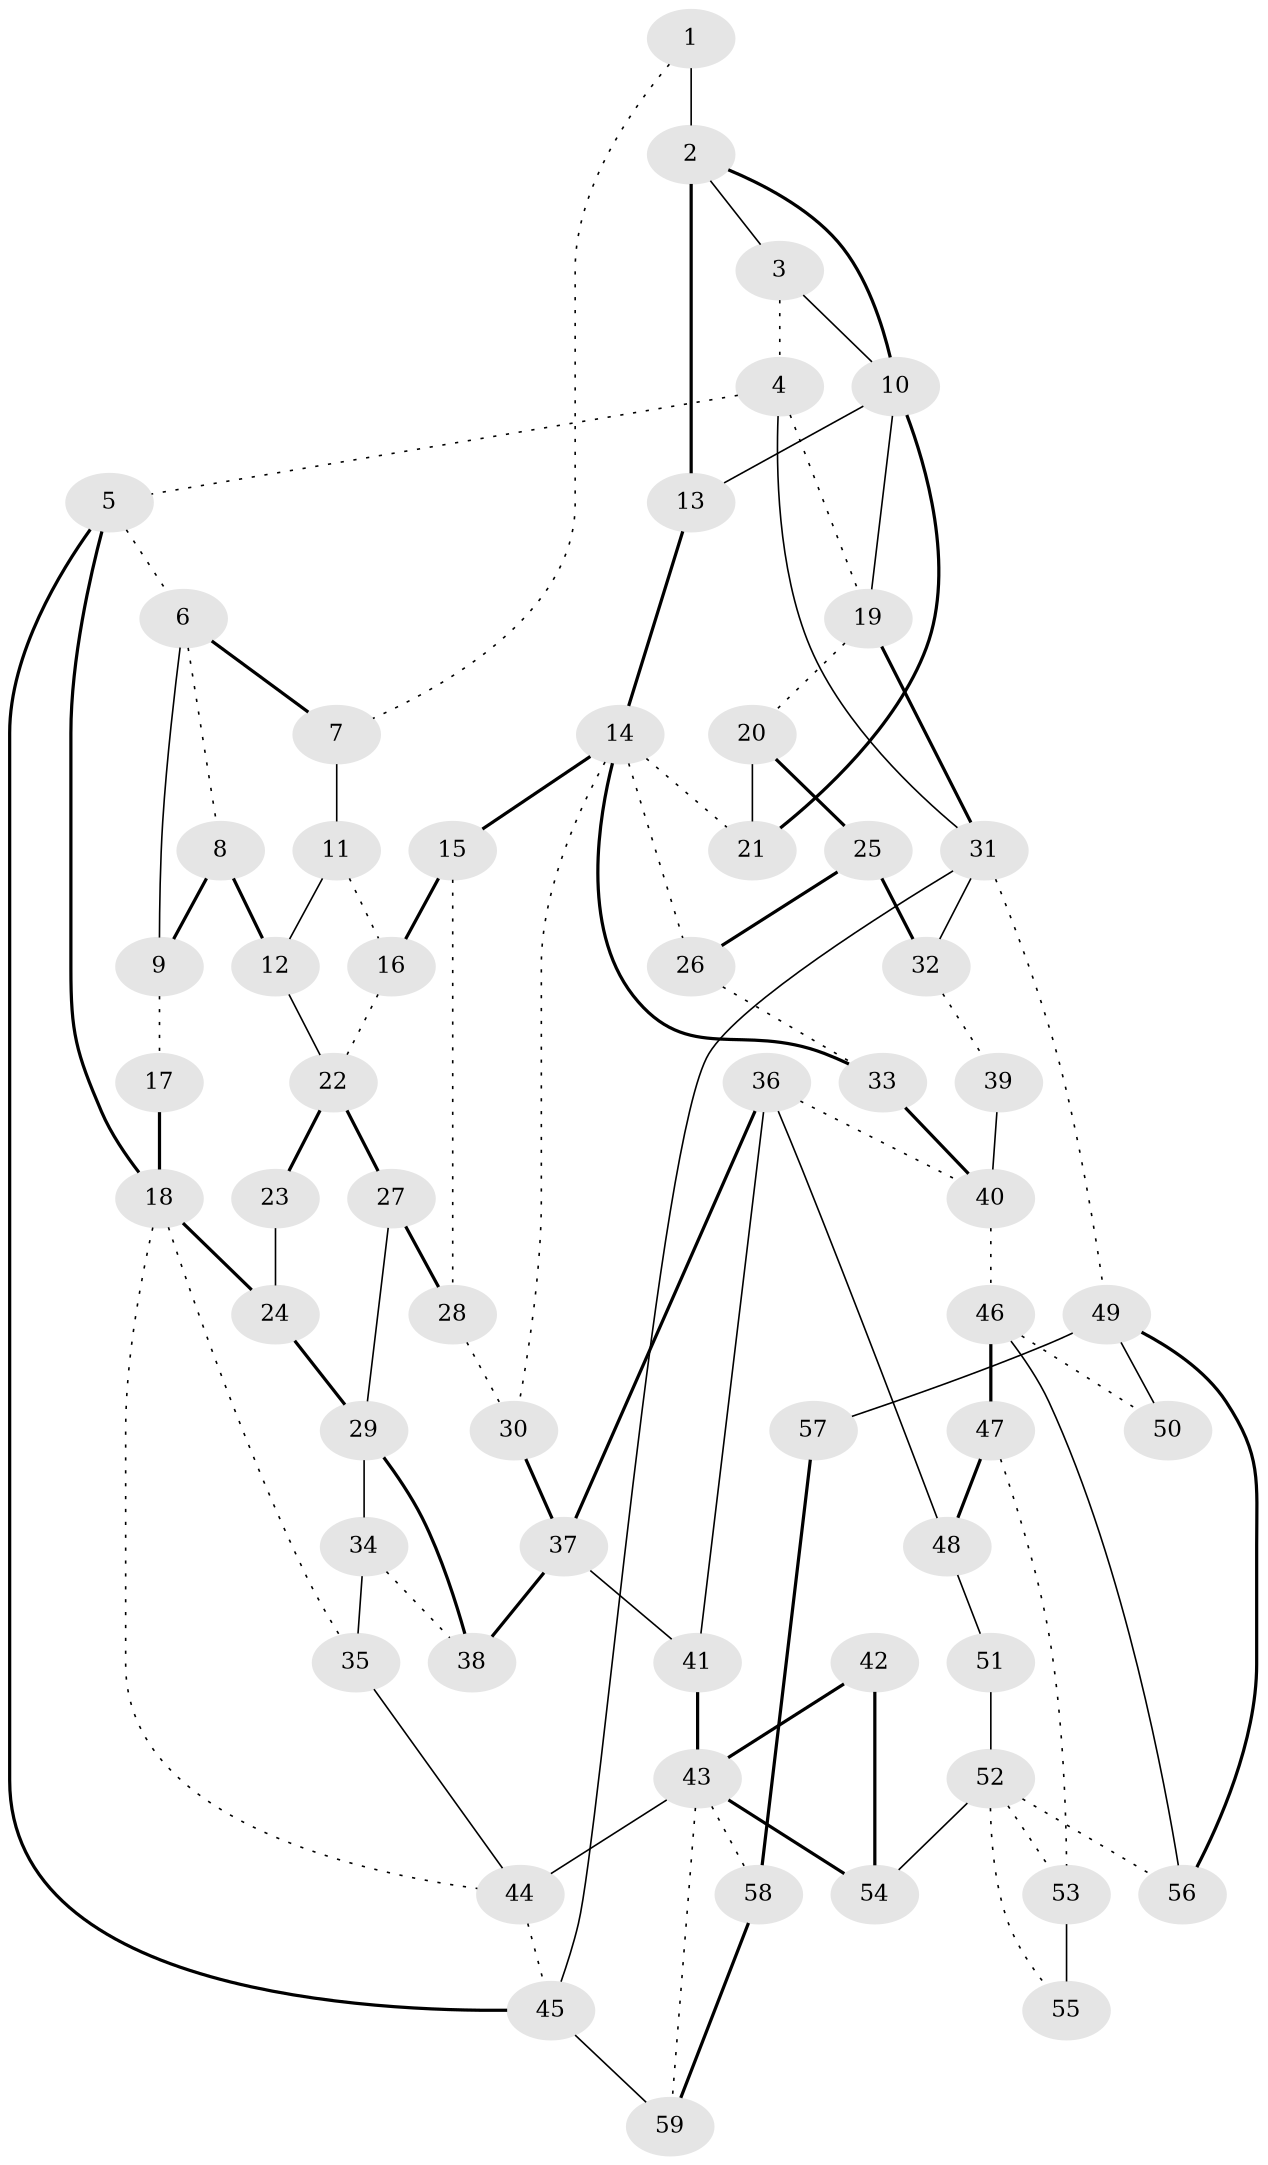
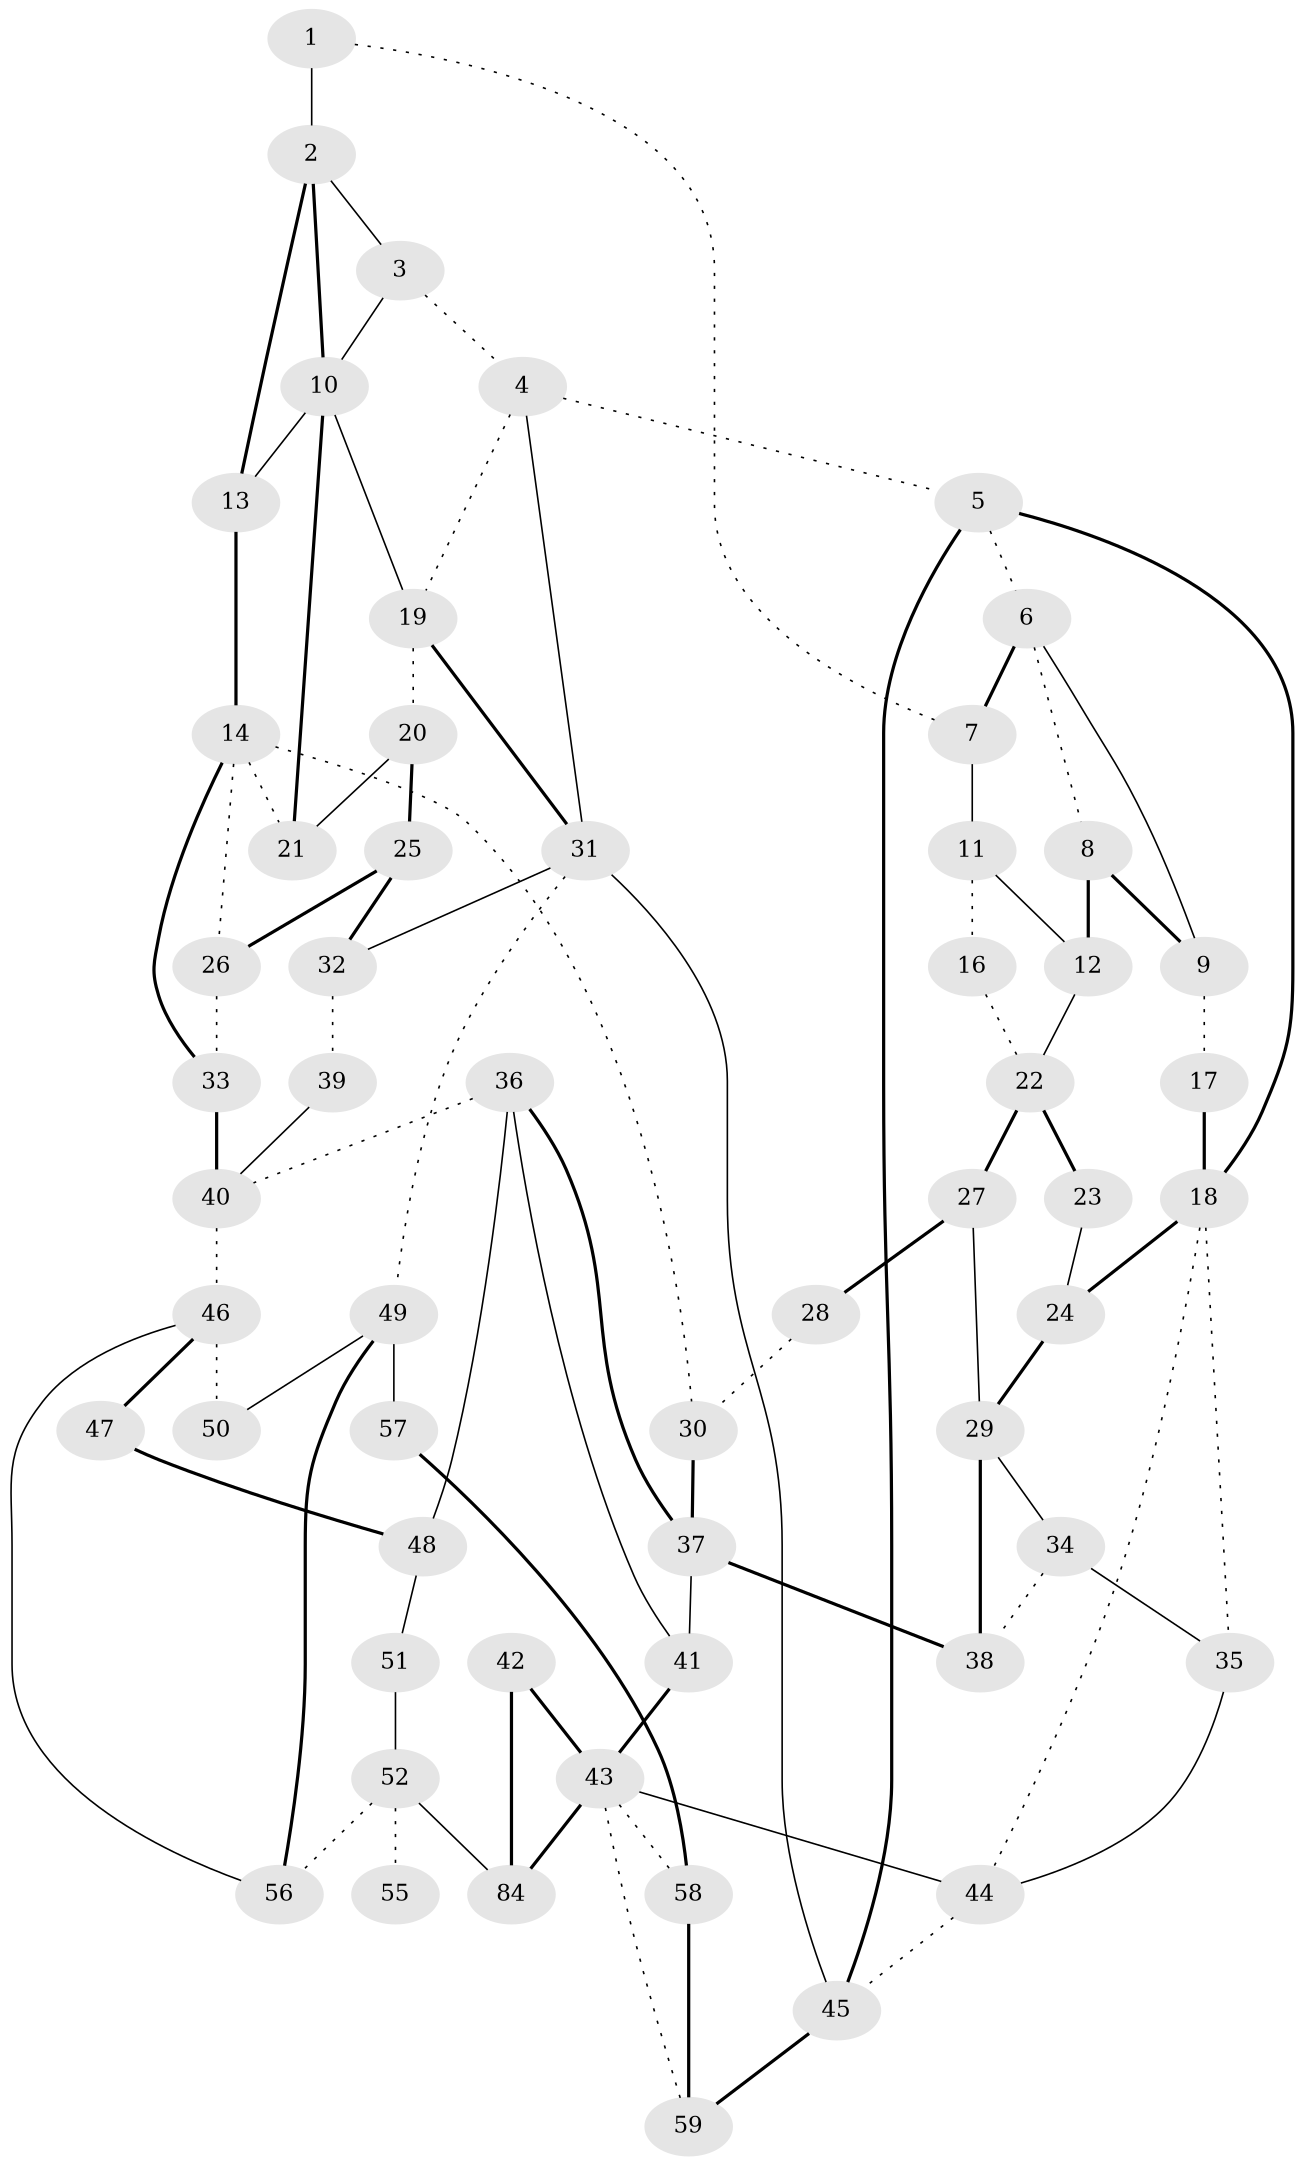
node "15": removed
node "54": label "54" -> "84"
node "53": removed
edge "45" -- "59": style solid -> bold
